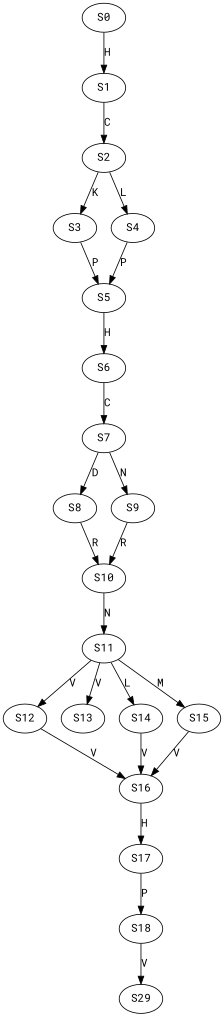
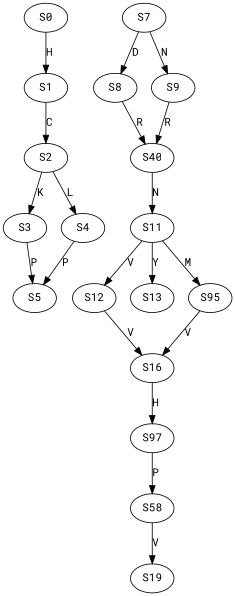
node "S6": removed
node "S10": label "S10" -> "S40"
edge "S11" -> "S13": label "V" -> "Y"
node "S14": removed
node "S15": label "S15" -> "S95"
node "S17": label "S17" -> "S97"
node "S18": label "S18" -> "S58"
node "S29": label "S29" -> "S19"
